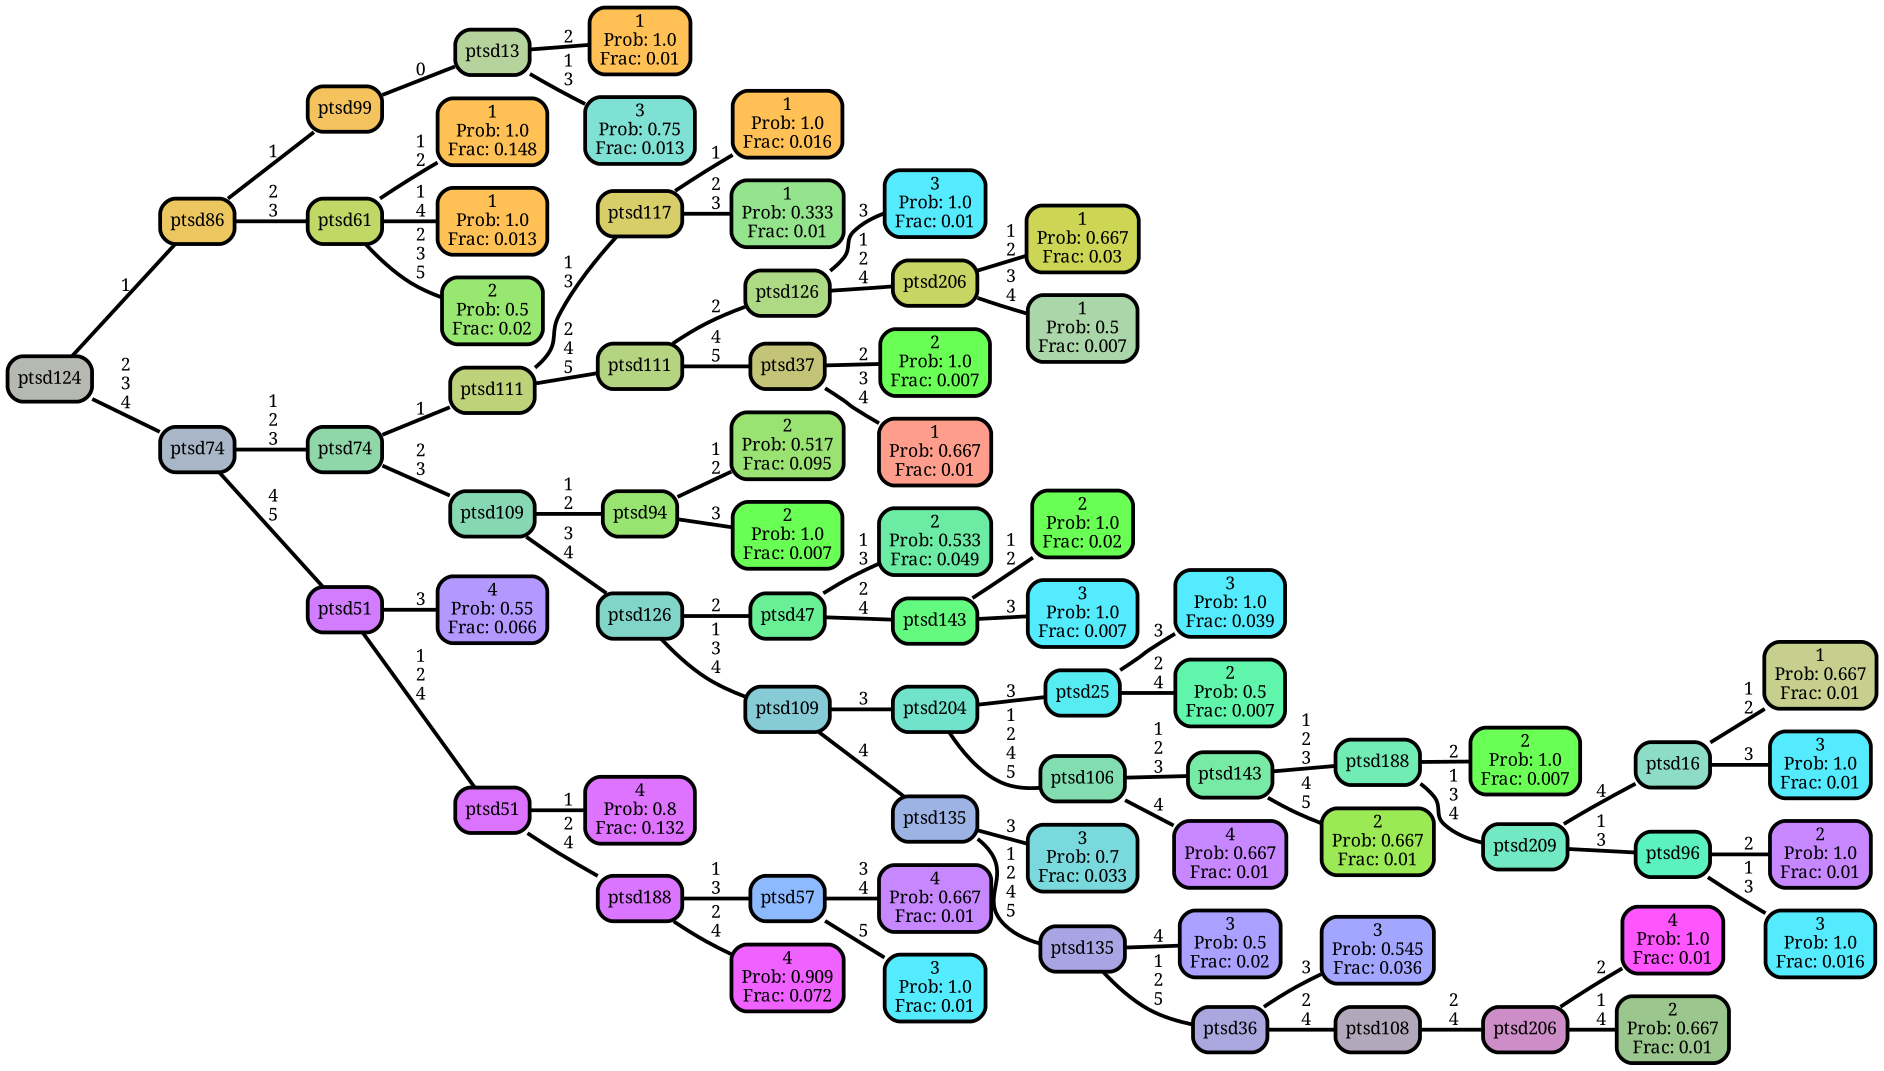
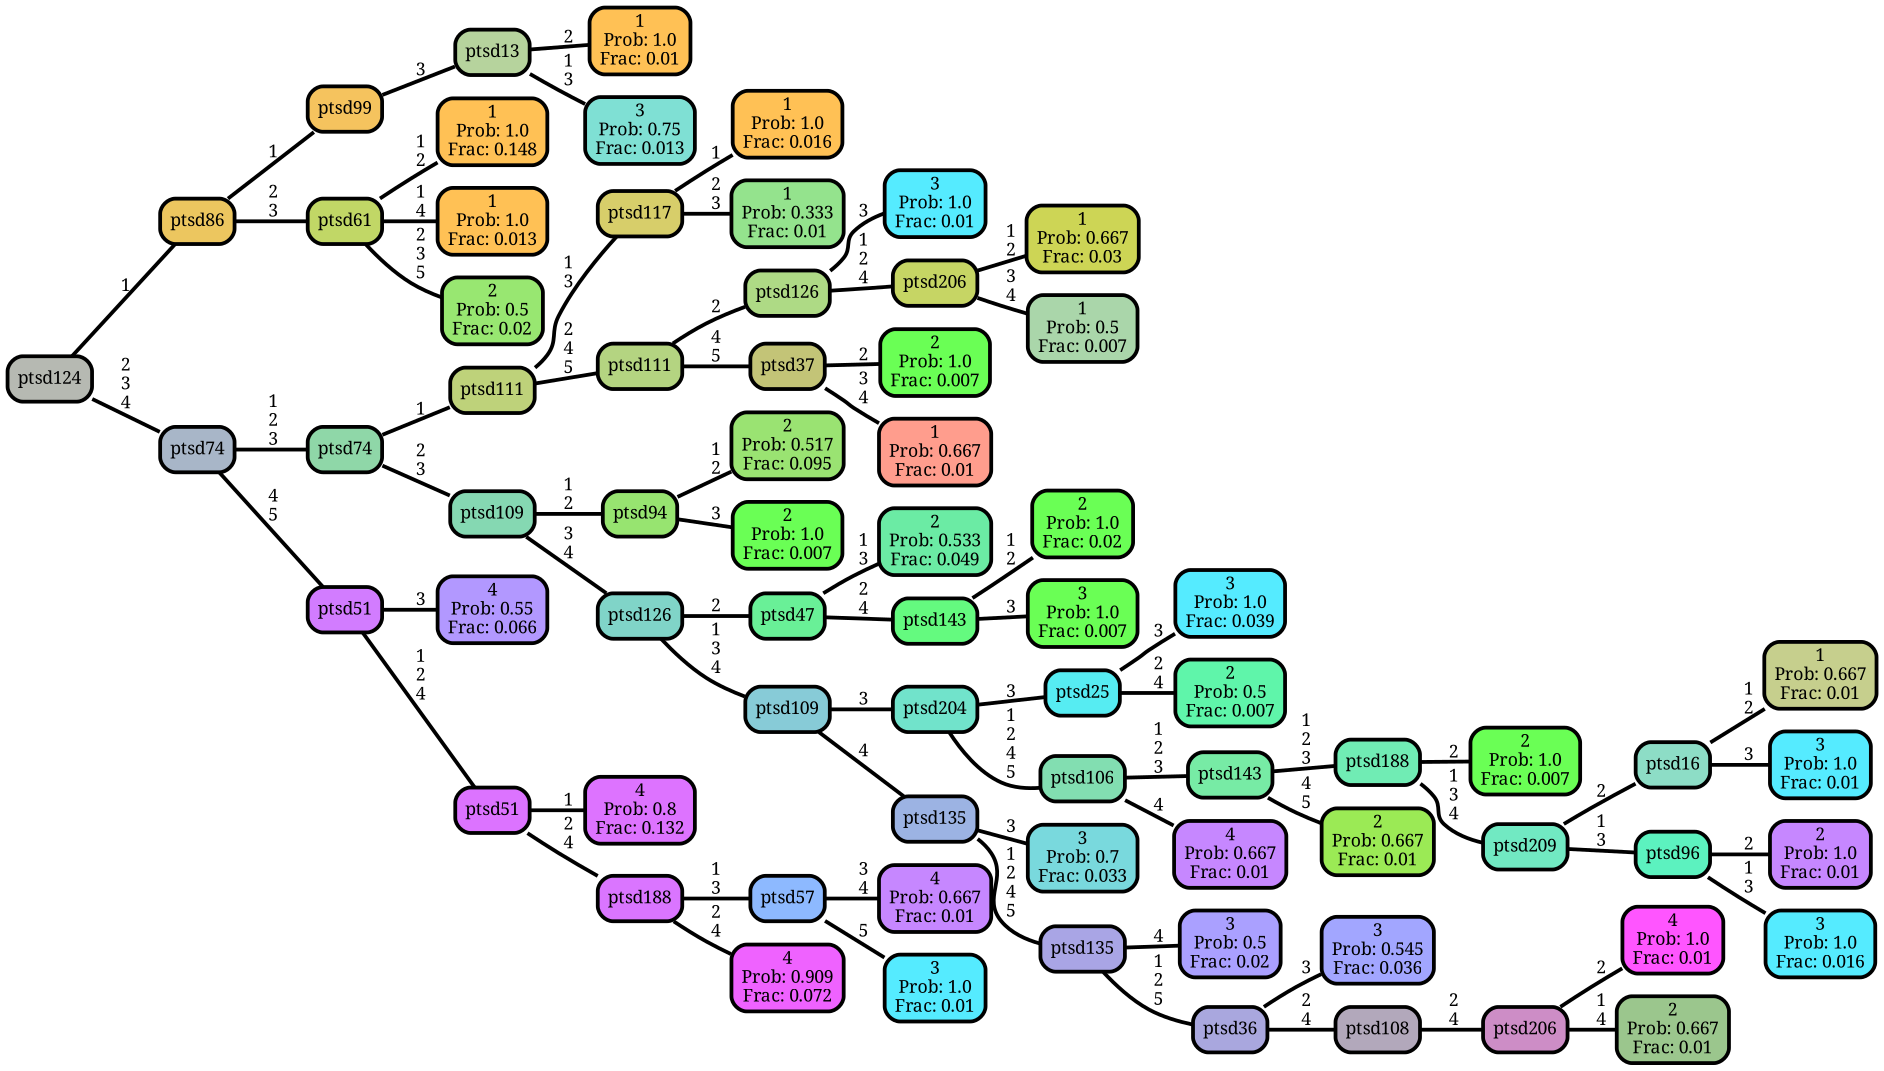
edge "ptsd13" -- "ptsd99": label " 0" -> " 3"
node "3 Prob: 1.0 Frac: 0.007": fillcolor #55ebff -> #6aff55
edge "ptsd16" -- "ptsd209": label " 4" -> " 2"
